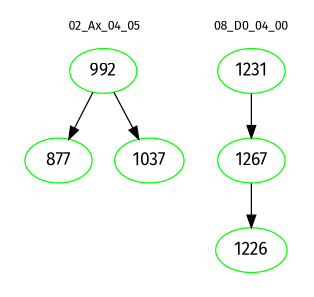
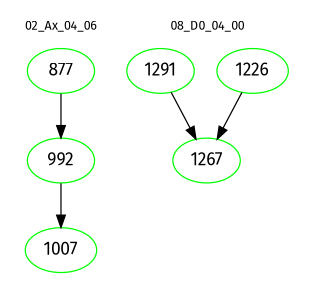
cluster "02_Ax_04_05": label "02_Ax_04_05" -> "02_Ax_04_06"
node "1231": label "1231" -> "1291"
edge "992" -> "877": reversed
node "1037": label "1037" -> "1007"
edge "1267" -> "1226": reversed
